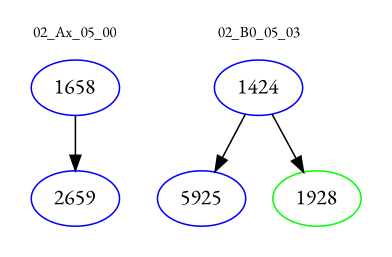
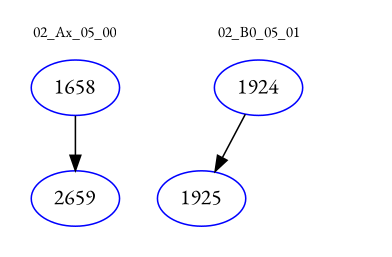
cluster "02_B0_05_03": label "02_B0_05_03" -> "02_B0_05_01"
node "1424": label "1424" -> "1924"
node "5925": label "5925" -> "1925"
node "1928": removed
